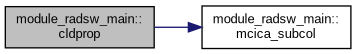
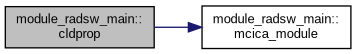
node "module_radsw_main:: mcica_subcol": label "module_radsw_main:: mcica_subcol" -> "module_radsw_main:: mcica_module"
